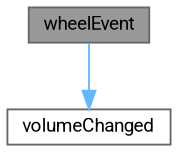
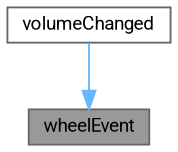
edge "wheelEvent" -> "volumeChanged": reversed
